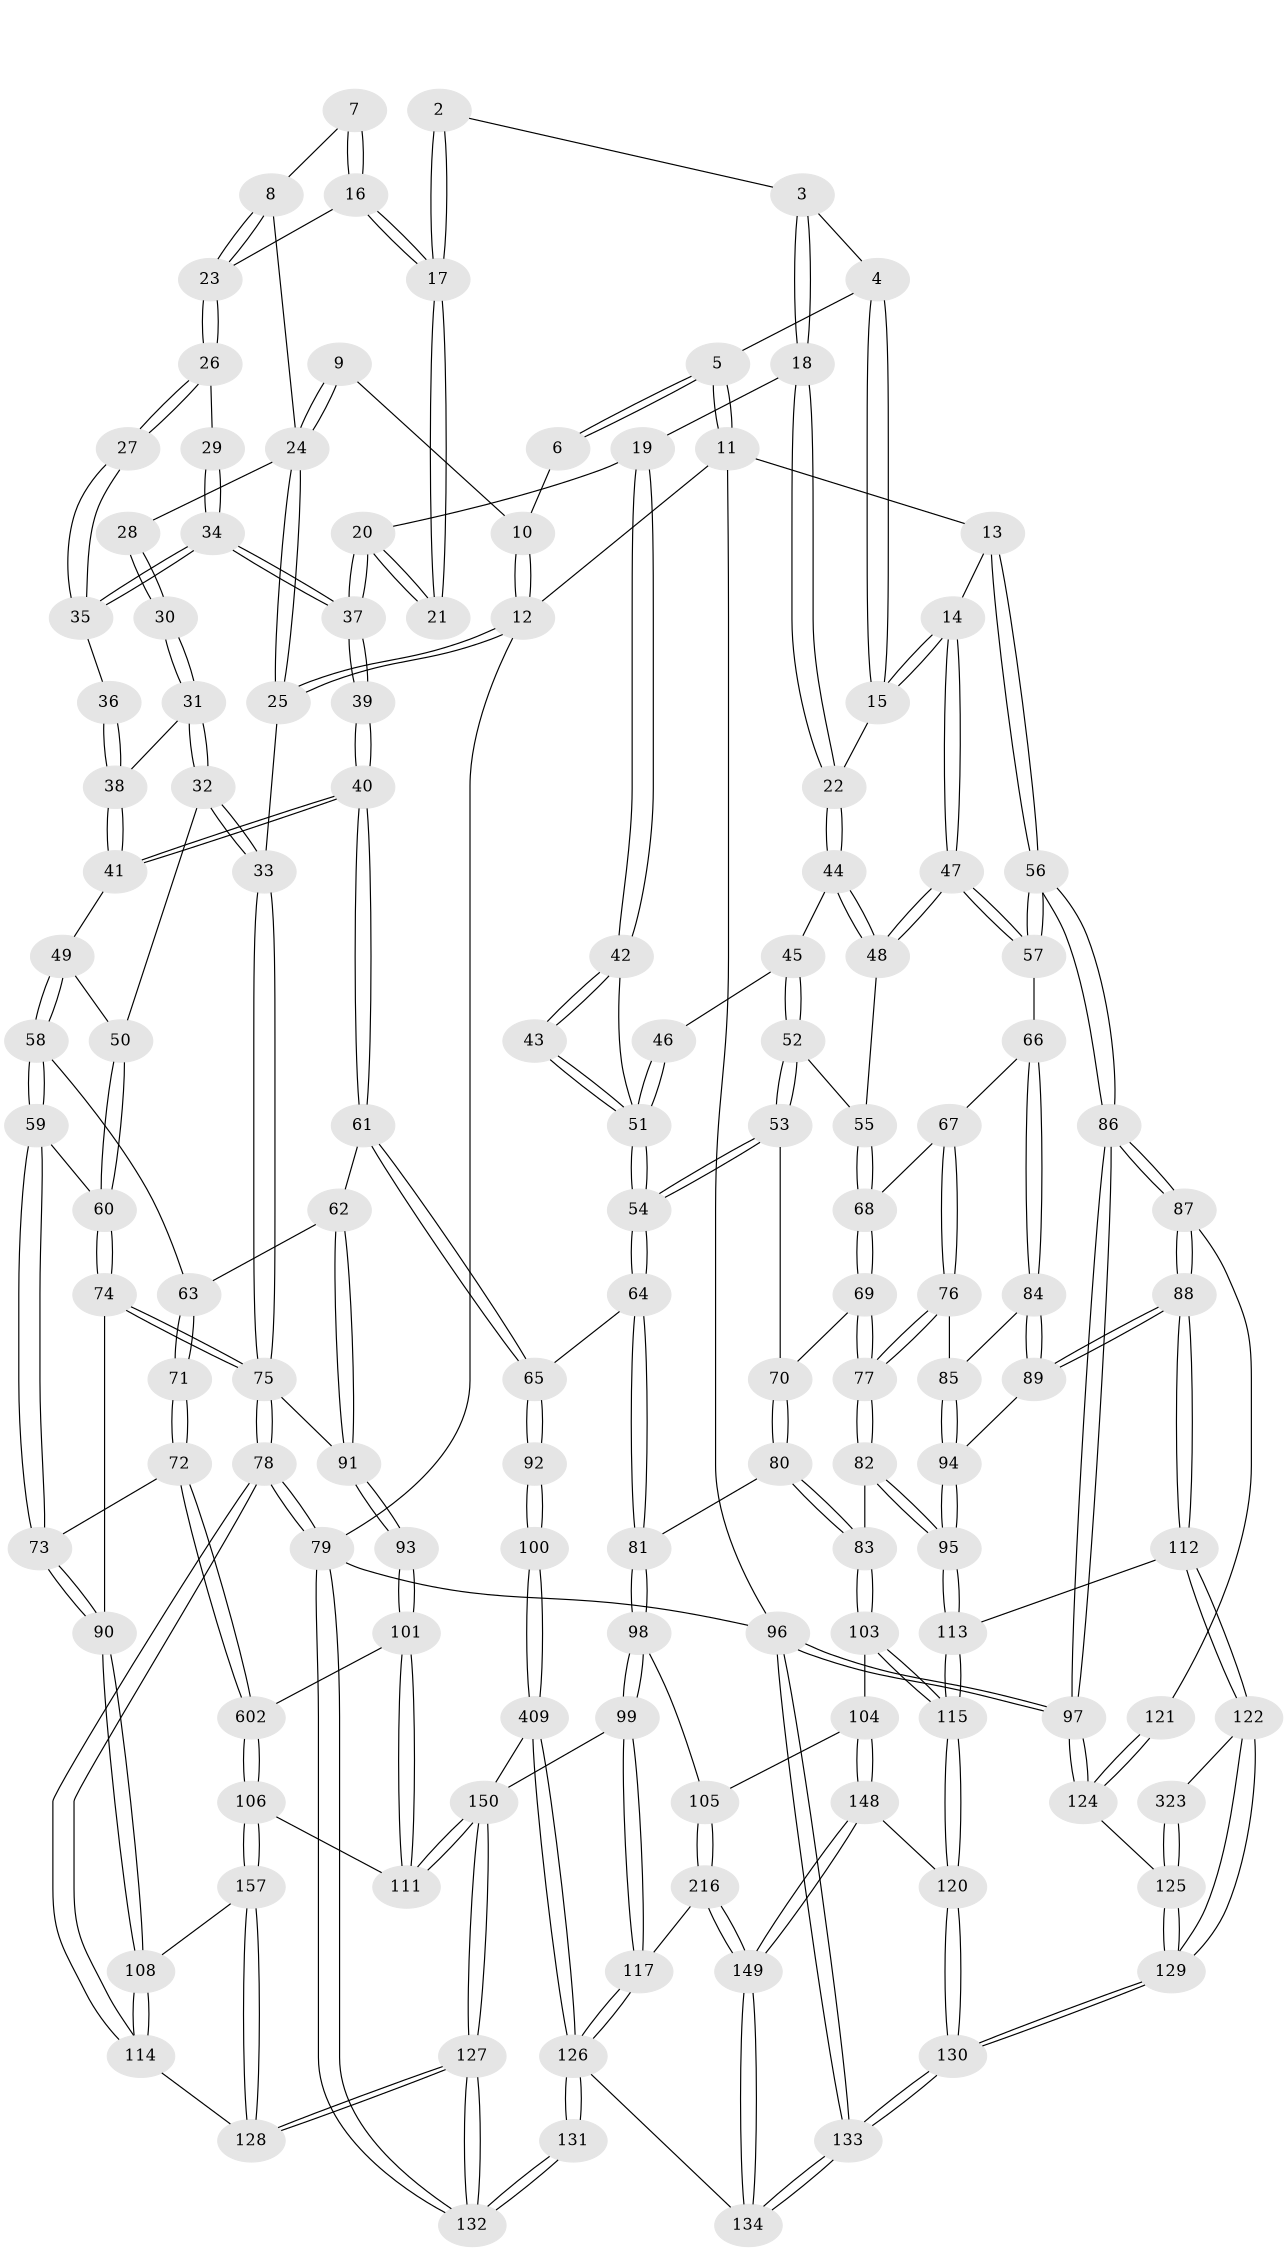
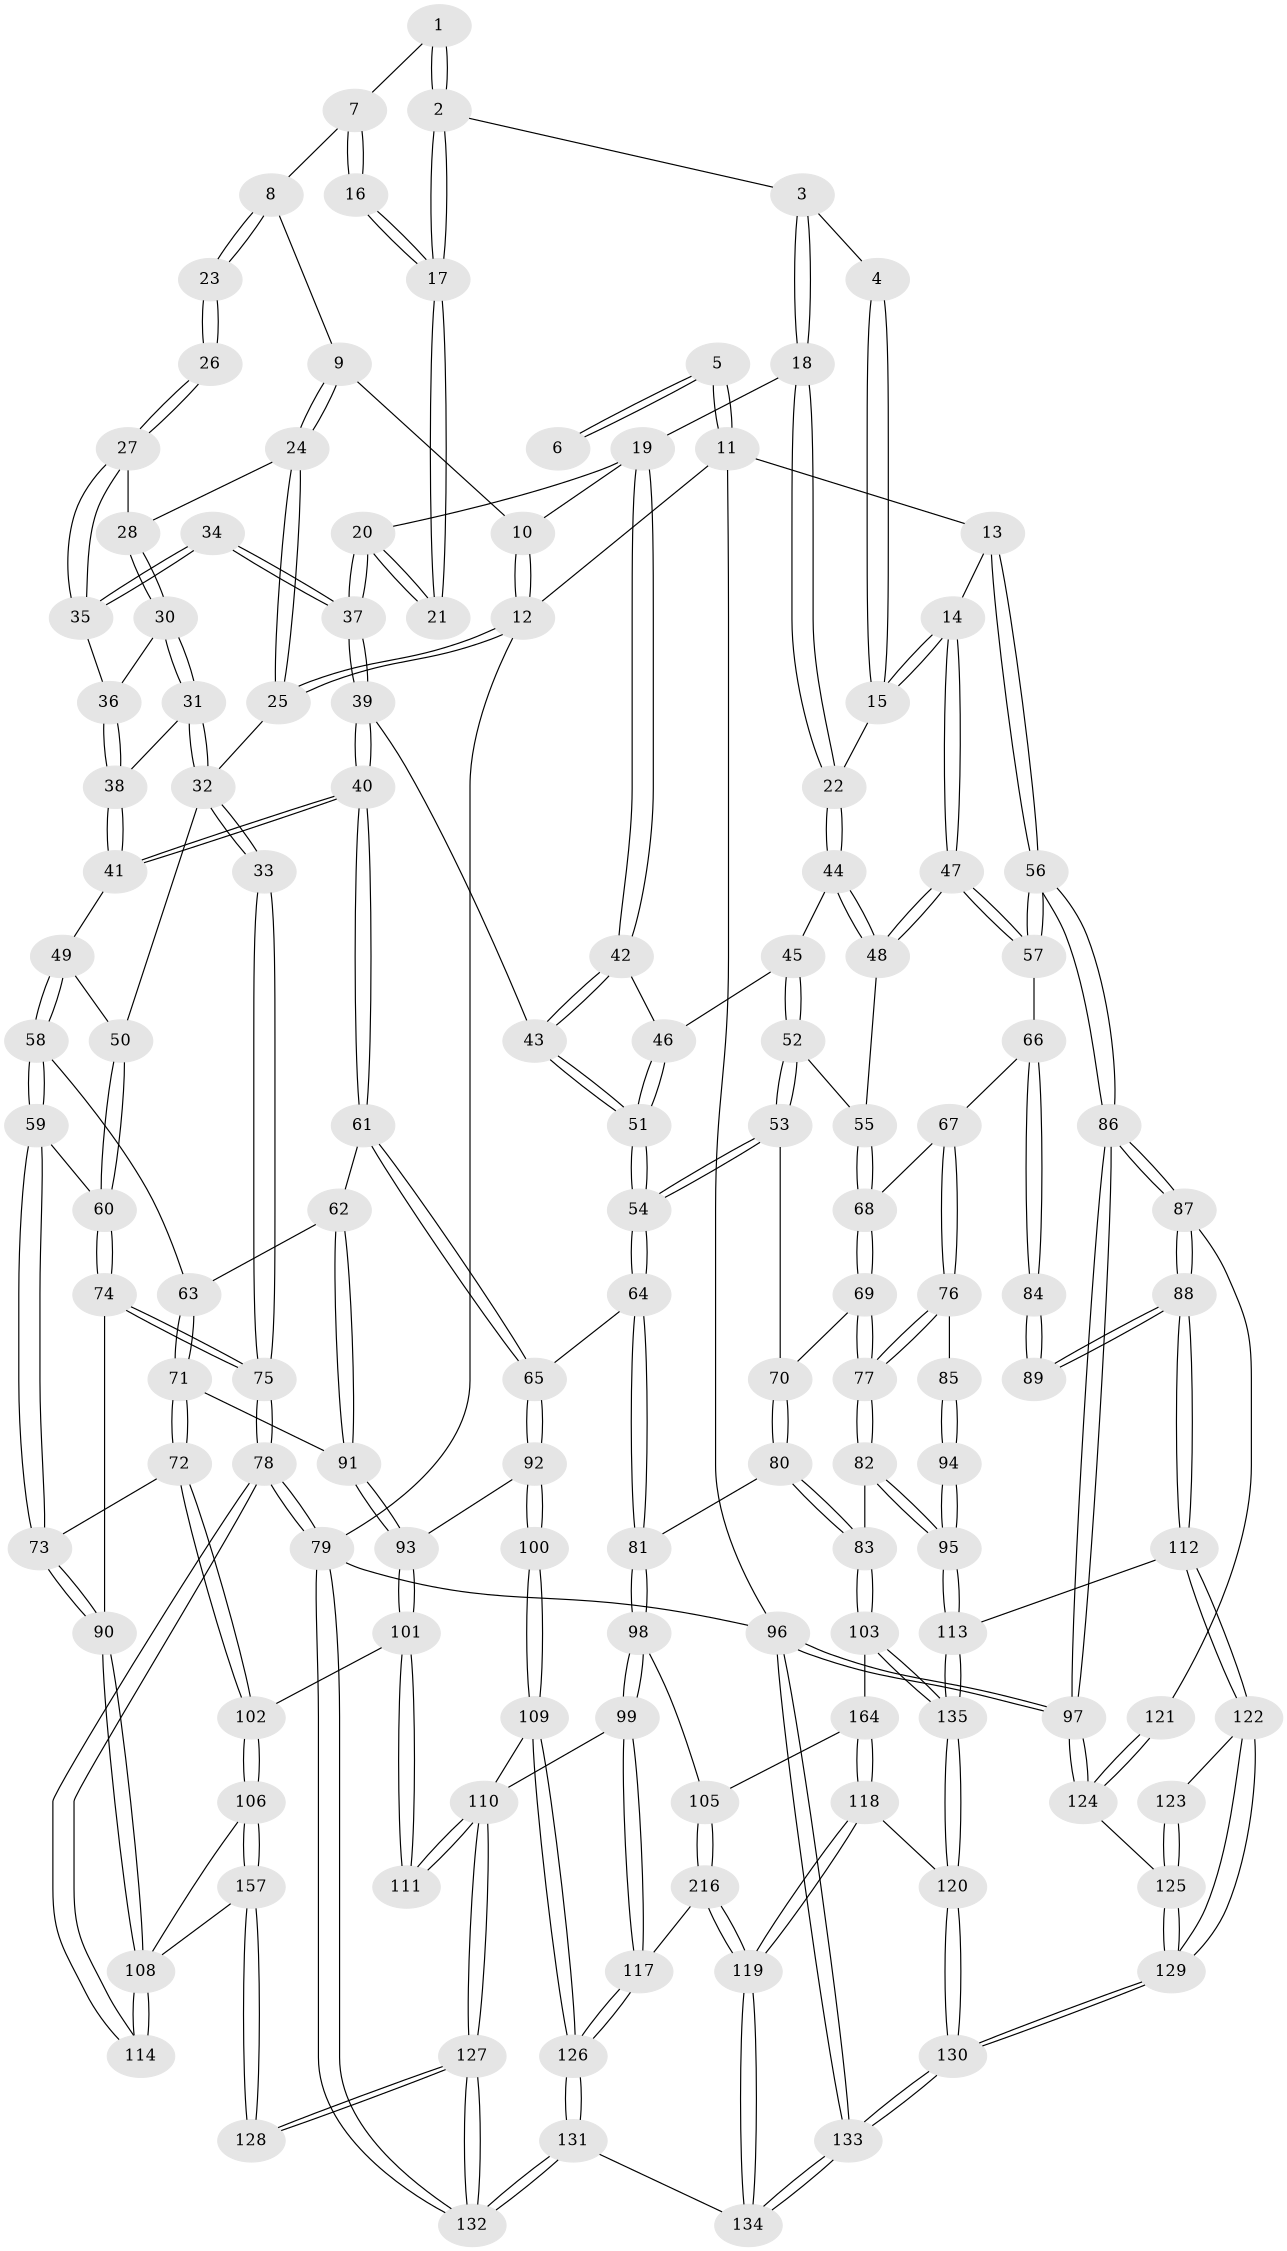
node "1": added
edge "16" -- "23": removed
edge "8" -- "24": now "8" -- "9"
edge "4" -- "5": removed
node "29": removed
edge "27" -- "28": added
edge "6" -- "10": now "19" -- "10"
edge "30" -- "36": added
edge "25" -- "33": now "25" -- "32"
edge "39" -- "43": added
edge "42" -- "51": now "42" -- "46"
edge "84" -- "85": removed
edge "75" -- "91": now "71" -- "91"
edge "89" -- "94": removed
edge "92" -- "93": added
node "602": label "602" -> "102"
node "409": label "409" -> "109"
node "104": label "104" -> "164"
node "115": label "115" -> "135"
node "150": label "150" -> "110"
node "148": label "148" -> "118"
node "323": label "323" -> "123"
edge "106" -- "111": now "106" -- "108"
node "149": label "149" -> "119"
edge "114" -- "128": removed
edge "126" -- "134": now "131" -- "134"
